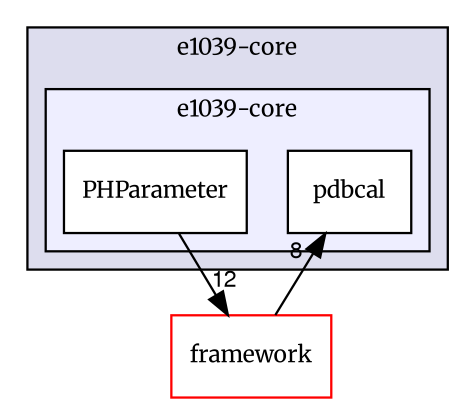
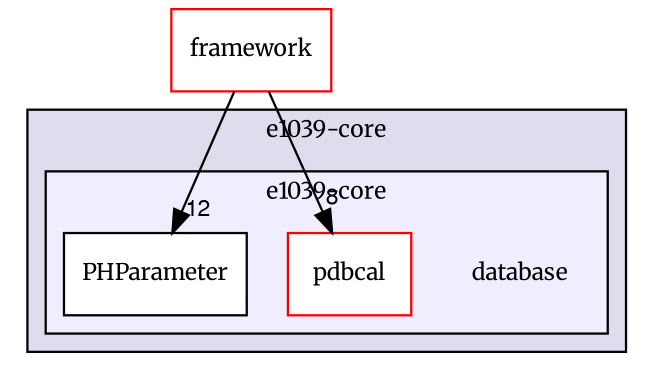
node "pdbcal": color black -> red
edge "PHParameter" -> "framework": reversed
node "database": added
